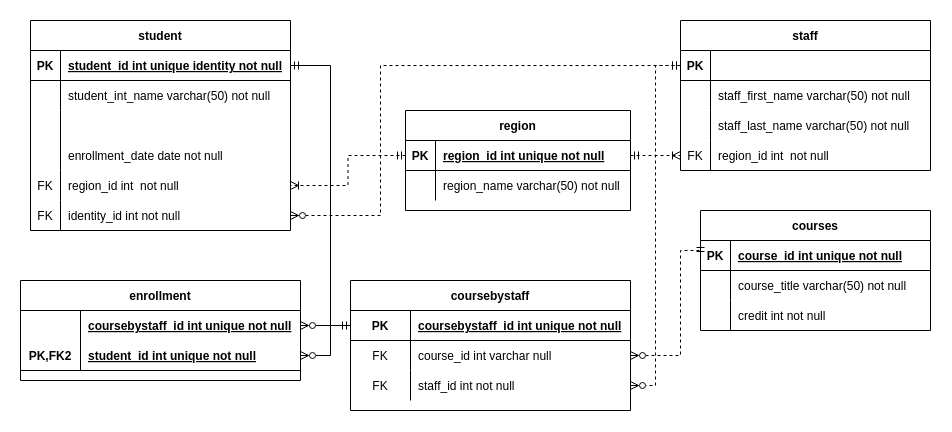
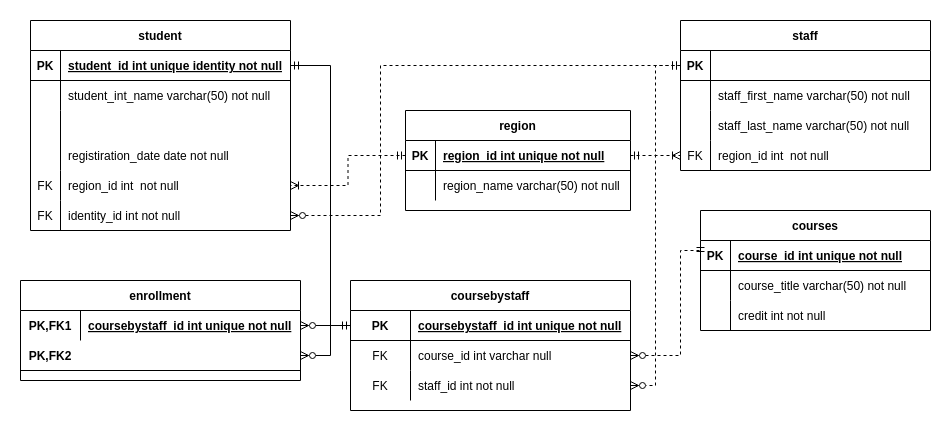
node "enrollment_date date not null": label "enrollment_date date not null" -> "registiration_date date not null"
node "PK,FK1": added
node "student_id int unique not null": removed
